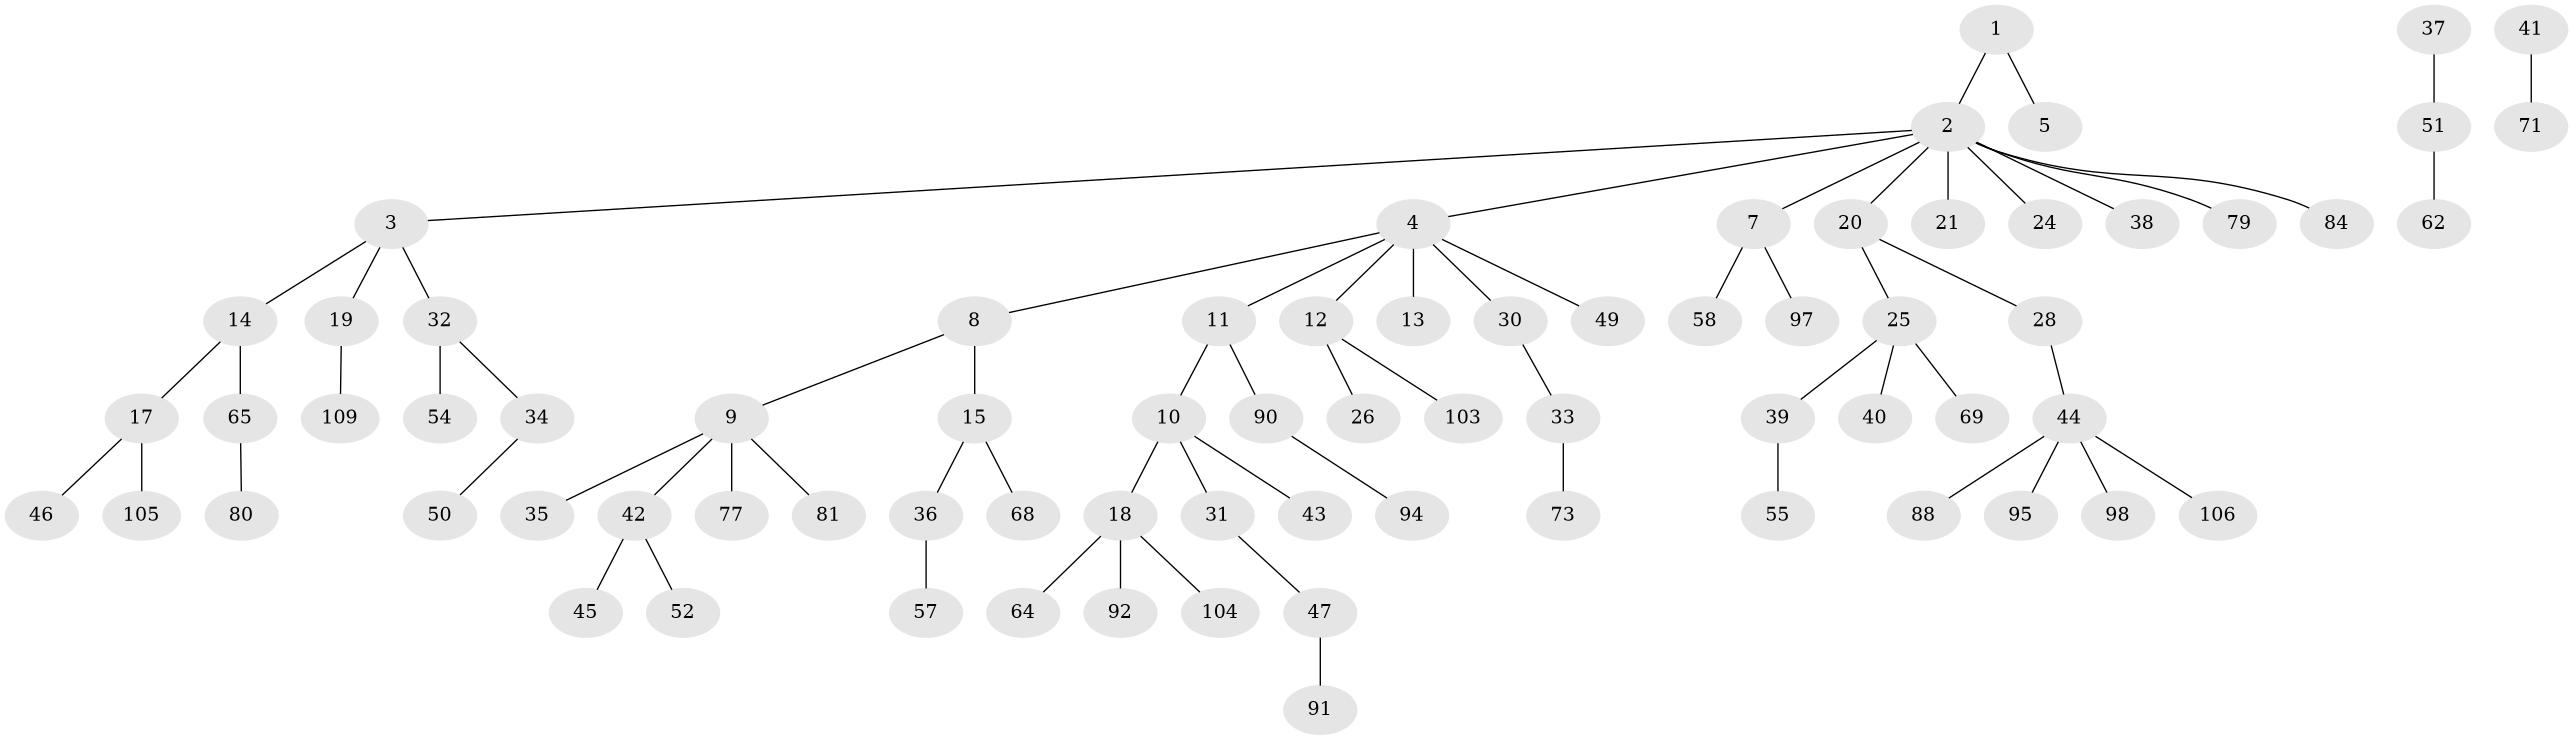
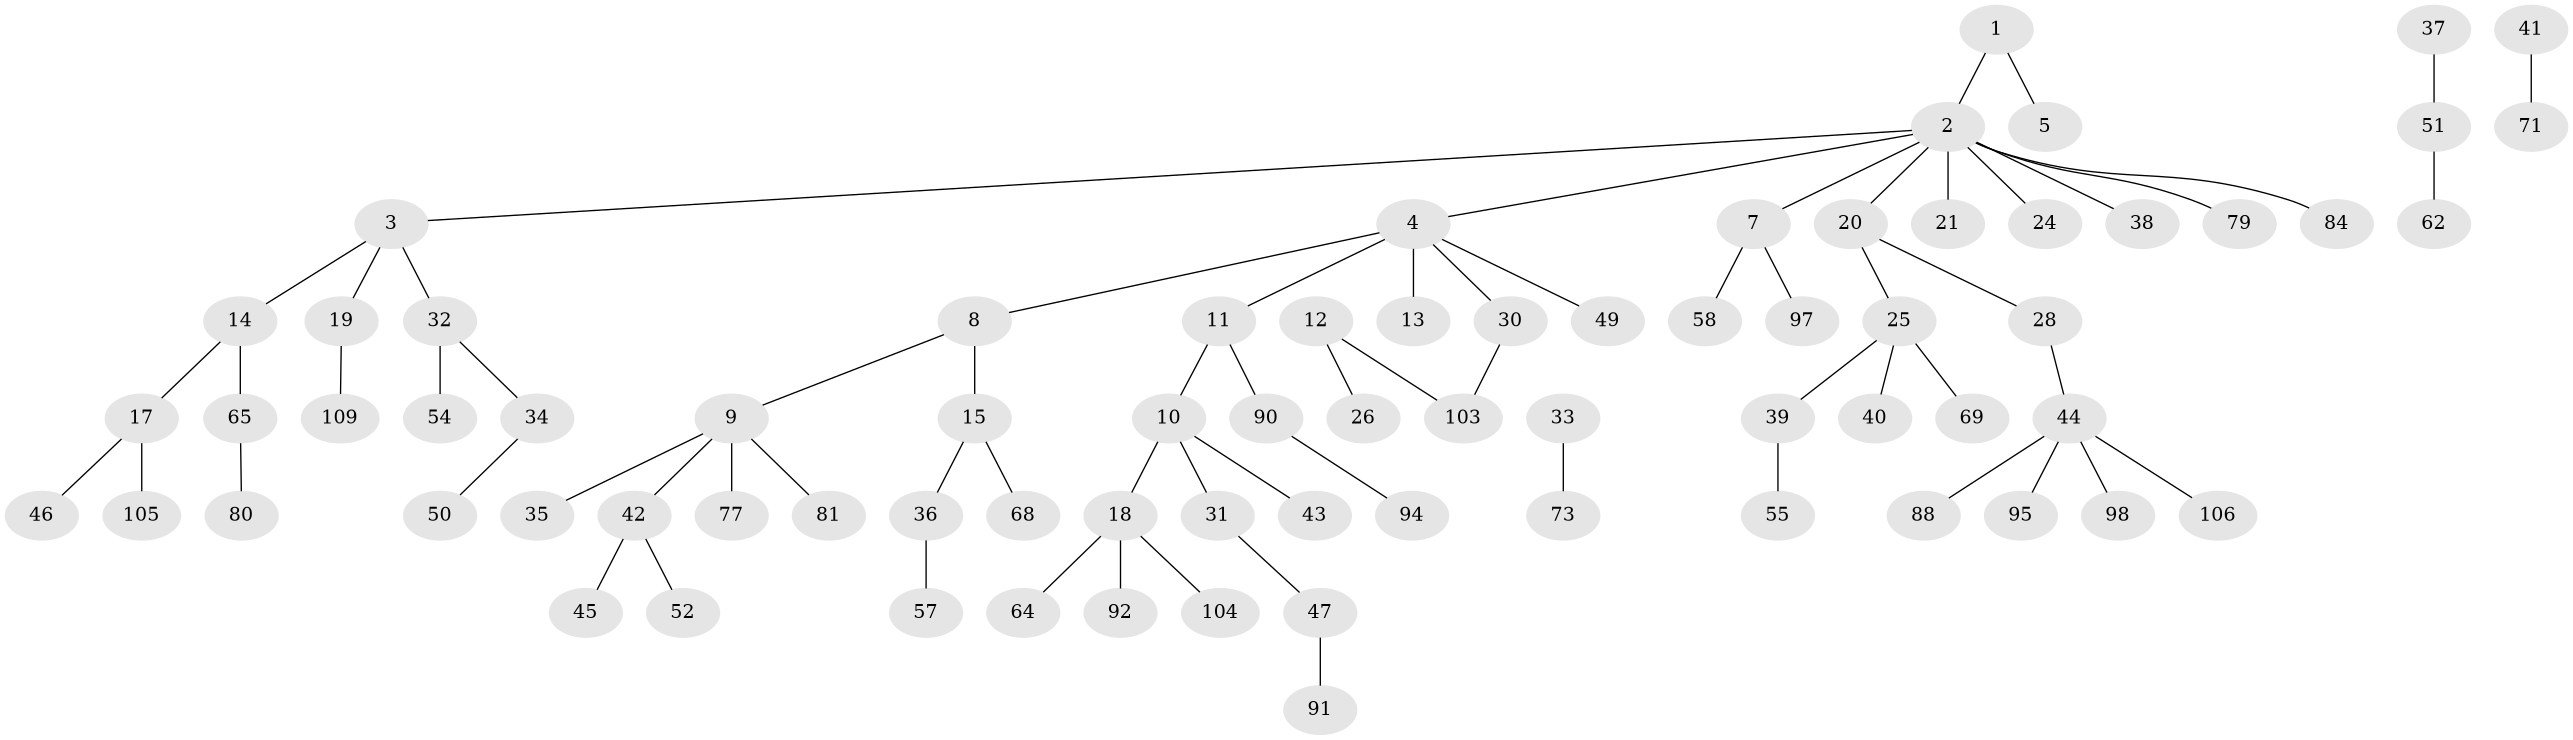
edge "4" -- "12": removed
edge "30" -- "33": now "30" -- "103"
